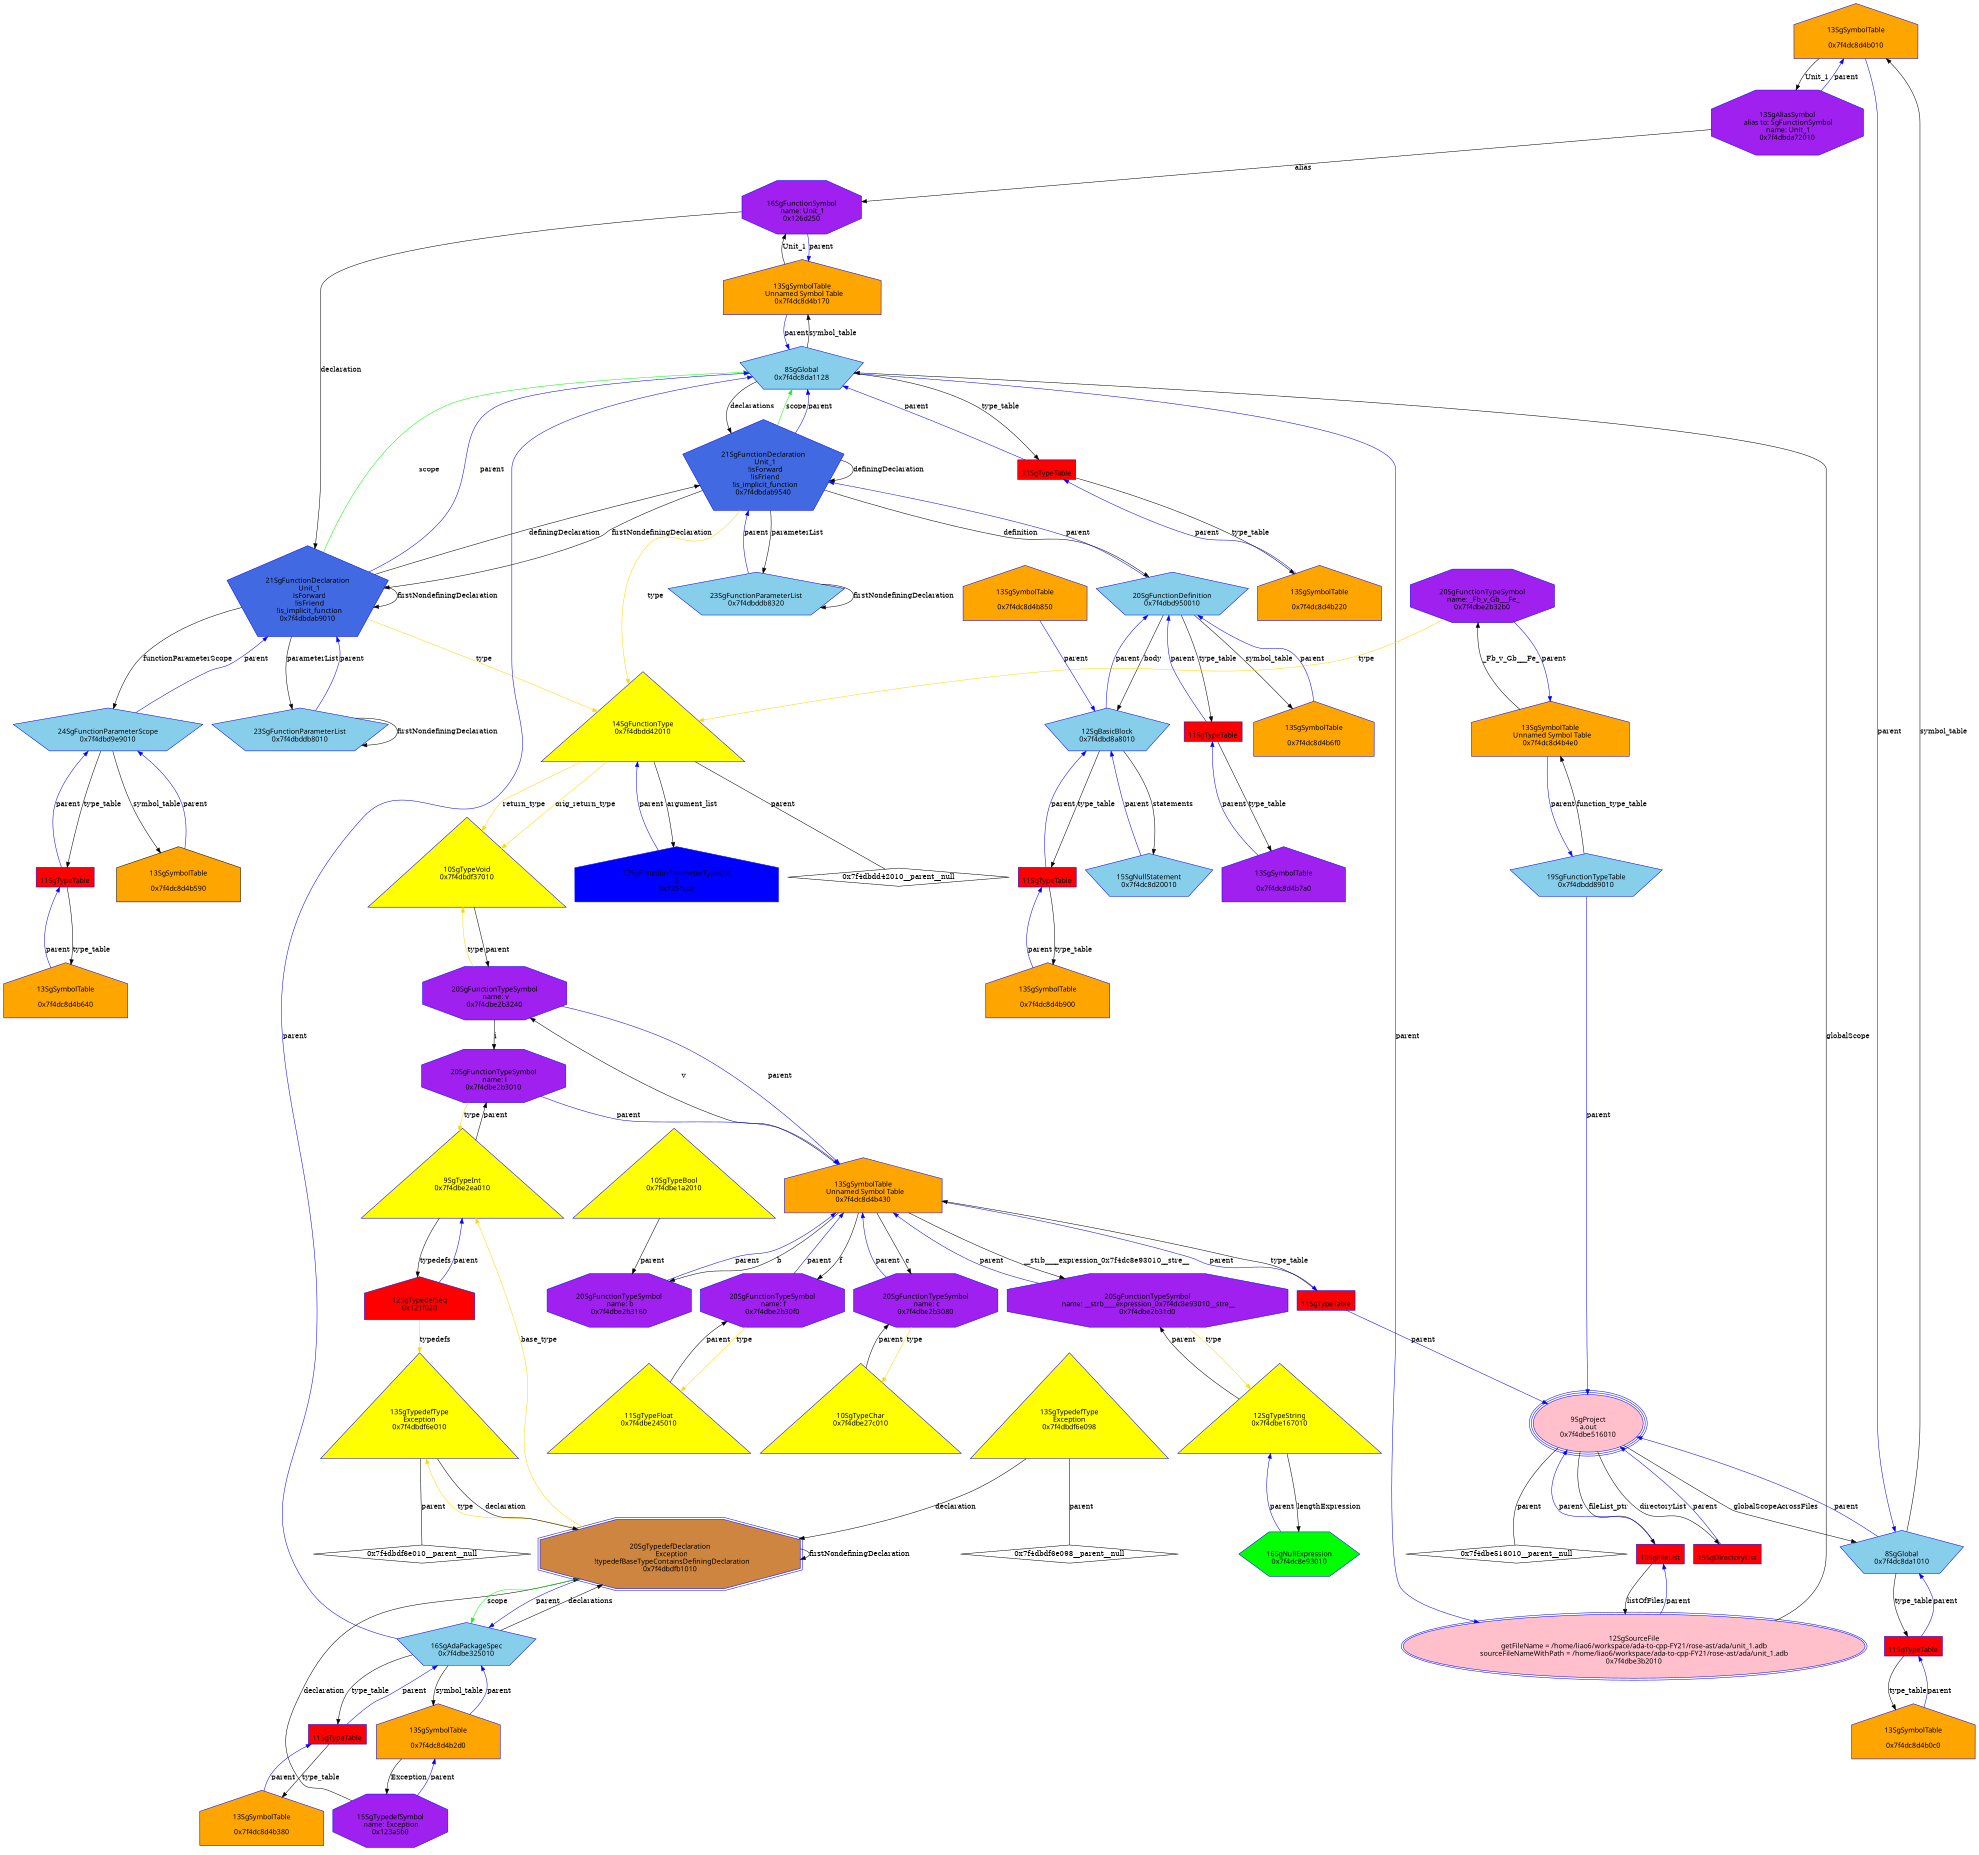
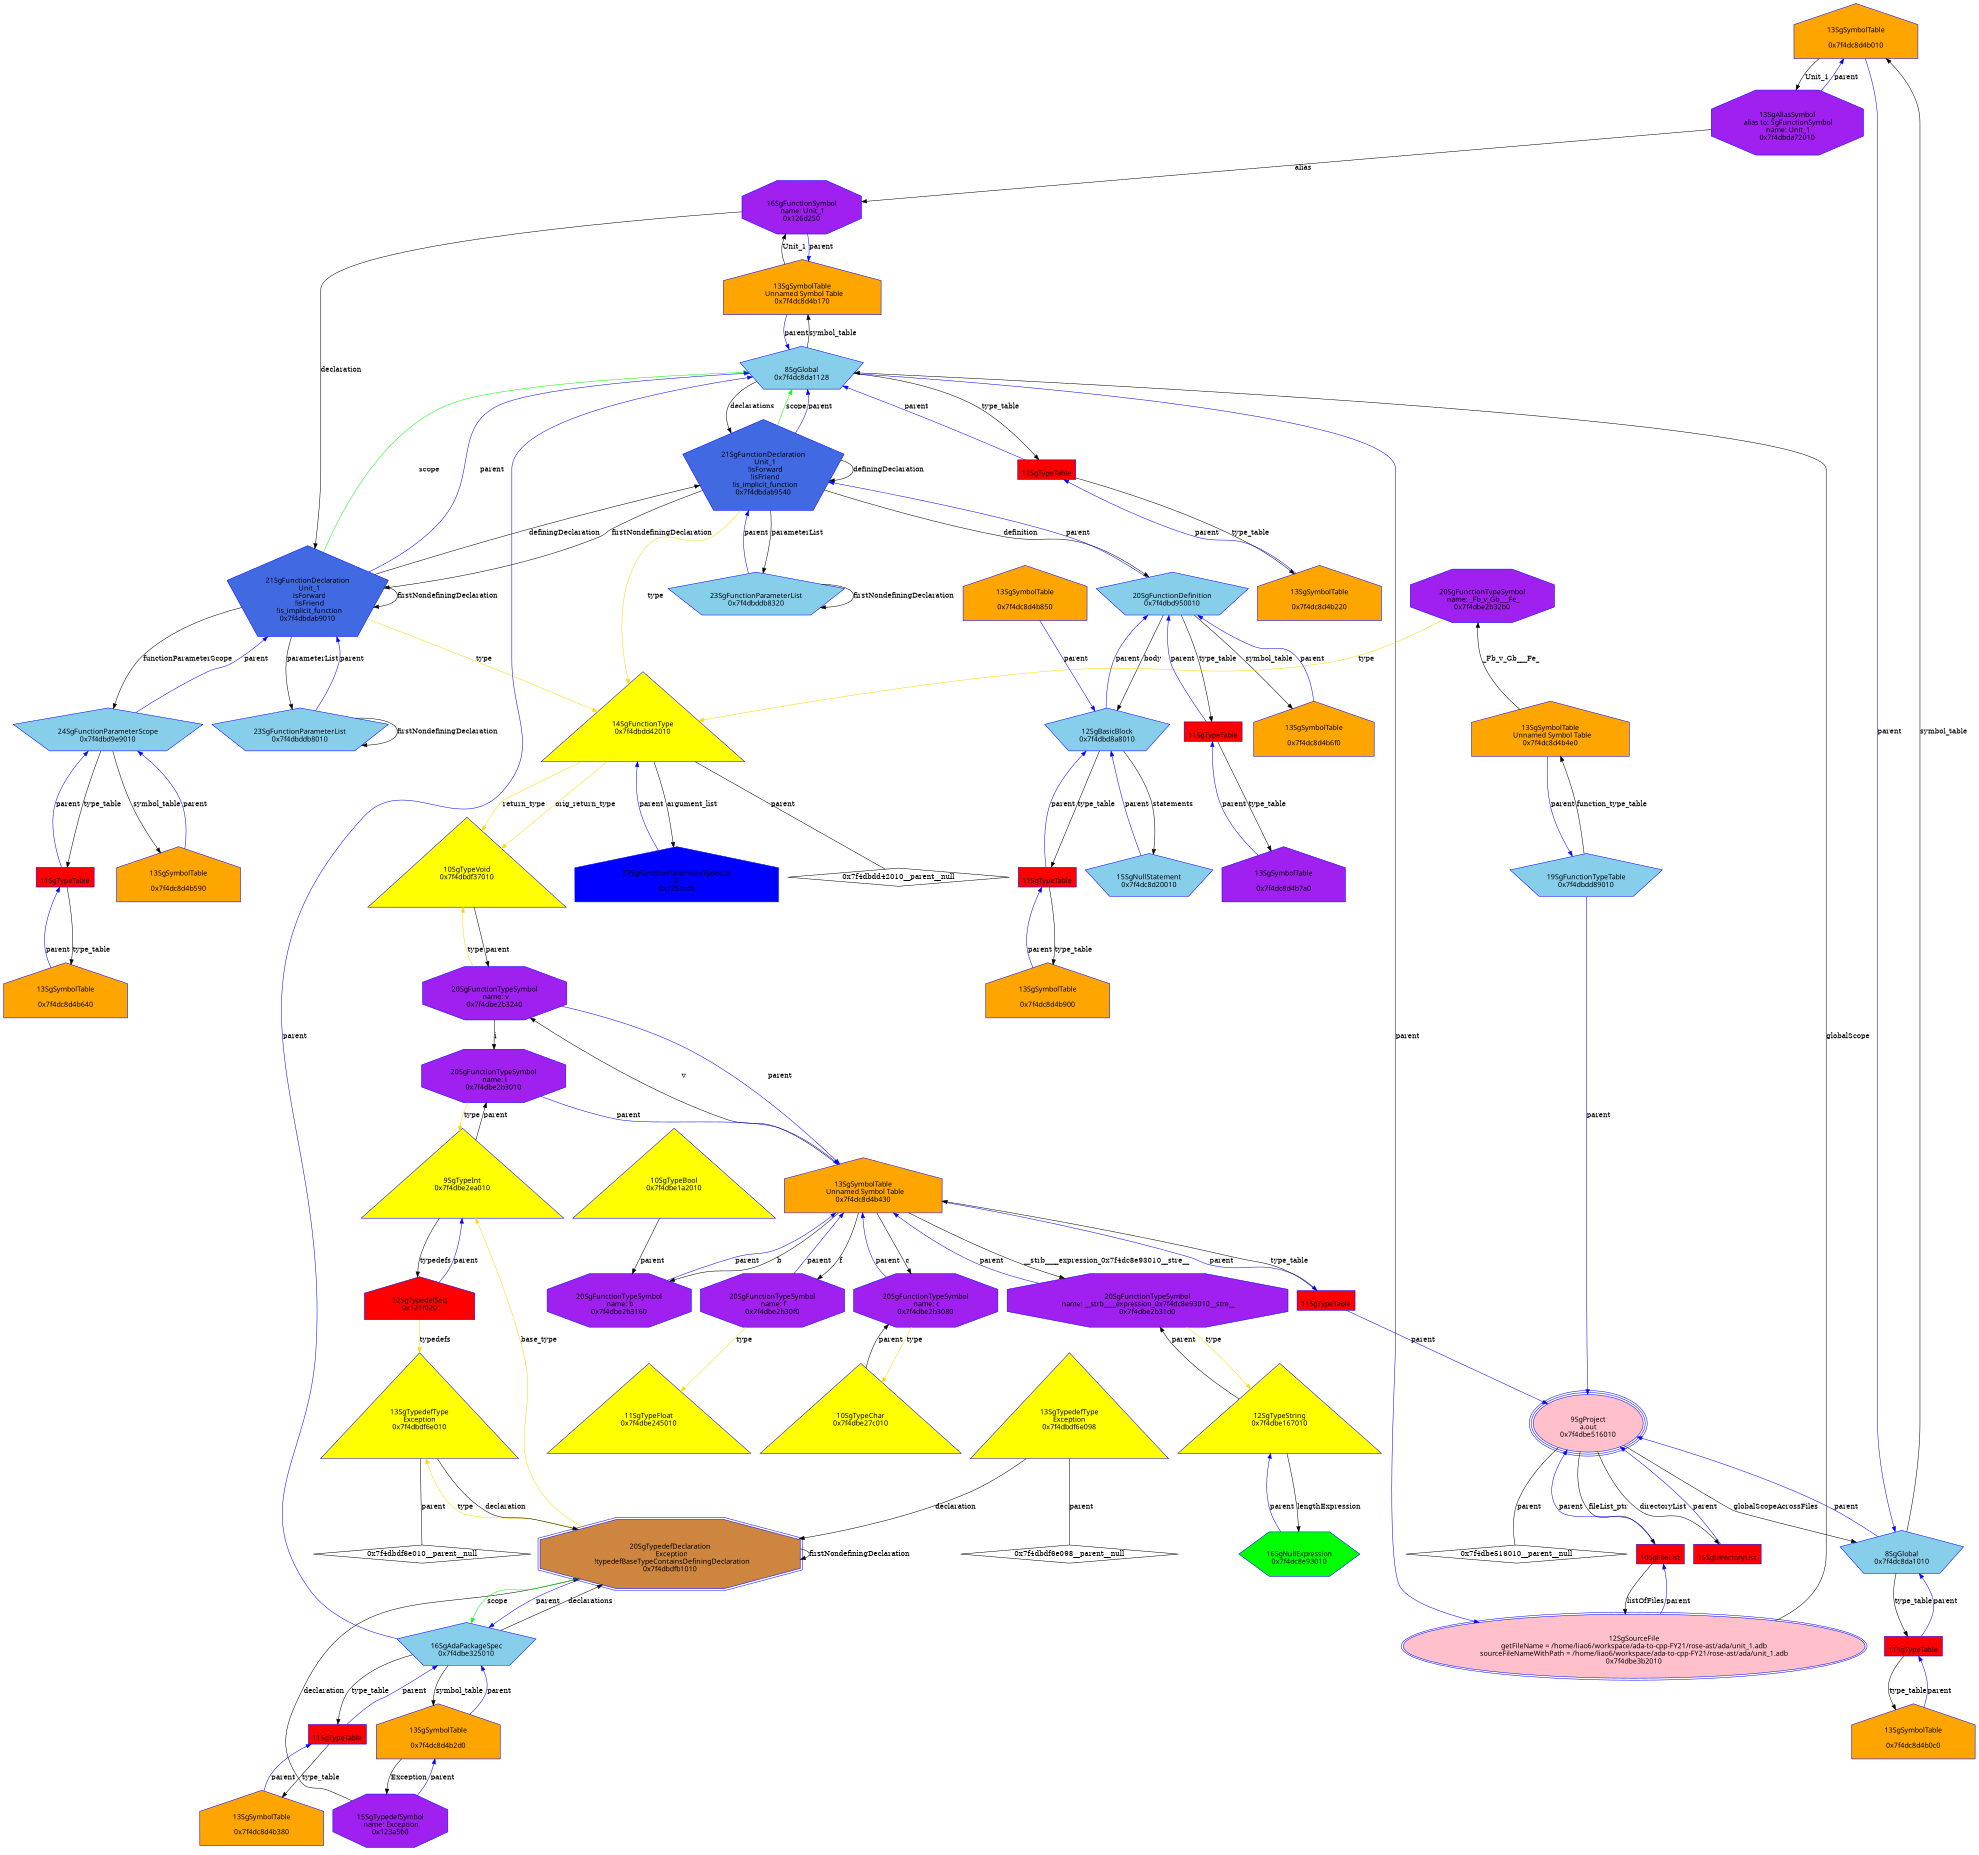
edge "20SgFunctionTypeSymbol name: _Fb_v_Gb___Fe_ 0x7f4dbe2b32b0" -> "13SgSymbolTable Unnamed Symbol Table 0x7f4dc8d4b4e0": removed, label "parent"
node "13SgSymbolTable 0x7f4dc8d4b590": color black -> blue
edge "11SgTypeFloat 0x7f4dbe245010" -> "20SgFunctionTypeSymbol name: f 0x7f4dbe2b30f0": removed, label "parent"
